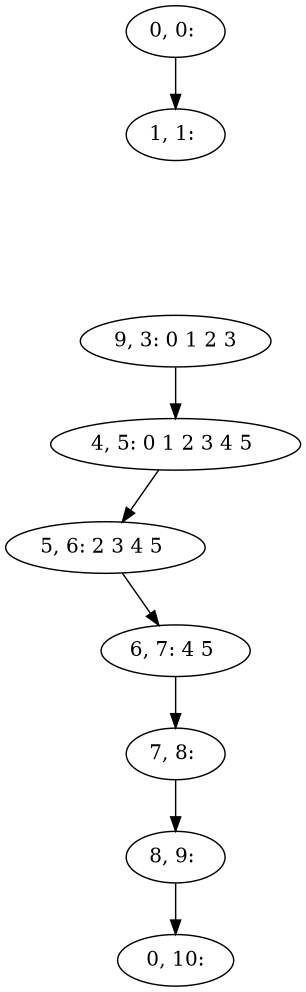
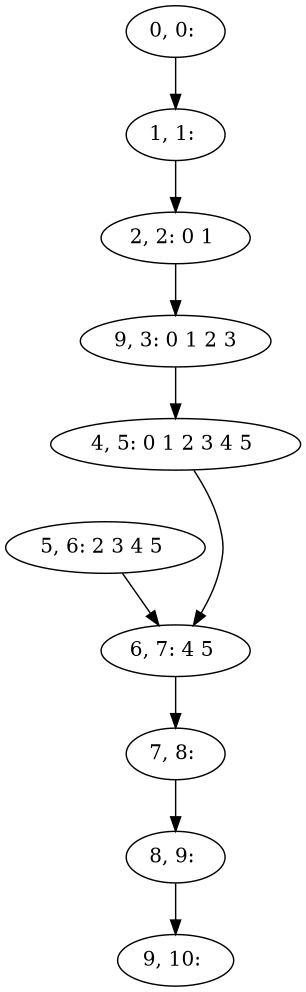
node "2, 2: 0 1": added
edge "4, 5: 0 1 2 3 4 5" -> "5, 6: 2 3 4 5": now "4, 5: 0 1 2 3 4 5" -> "6, 7: 4 5"
node "0, 10:": label "0, 10:" -> "9, 10:"
